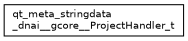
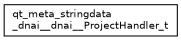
node "qt_meta_stringdata _dnai__gcore__ProjectHandler_t": label "qt_meta_stringdata _dnai__gcore__ProjectHandler_t" -> "qt_meta_stringdata _dnai__dnai__ProjectHandler_t"
